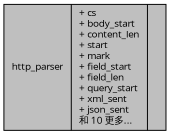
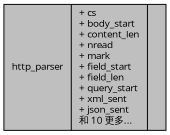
node "http_parser": text "+ start" -> "+ nread"
